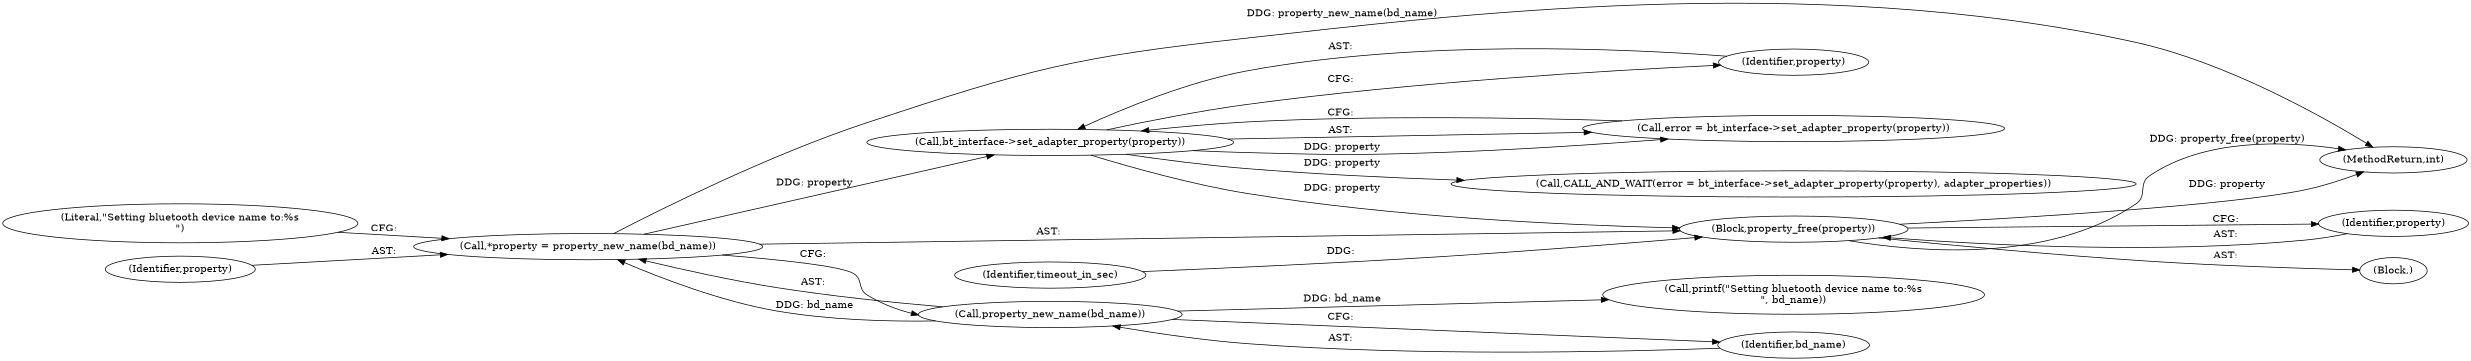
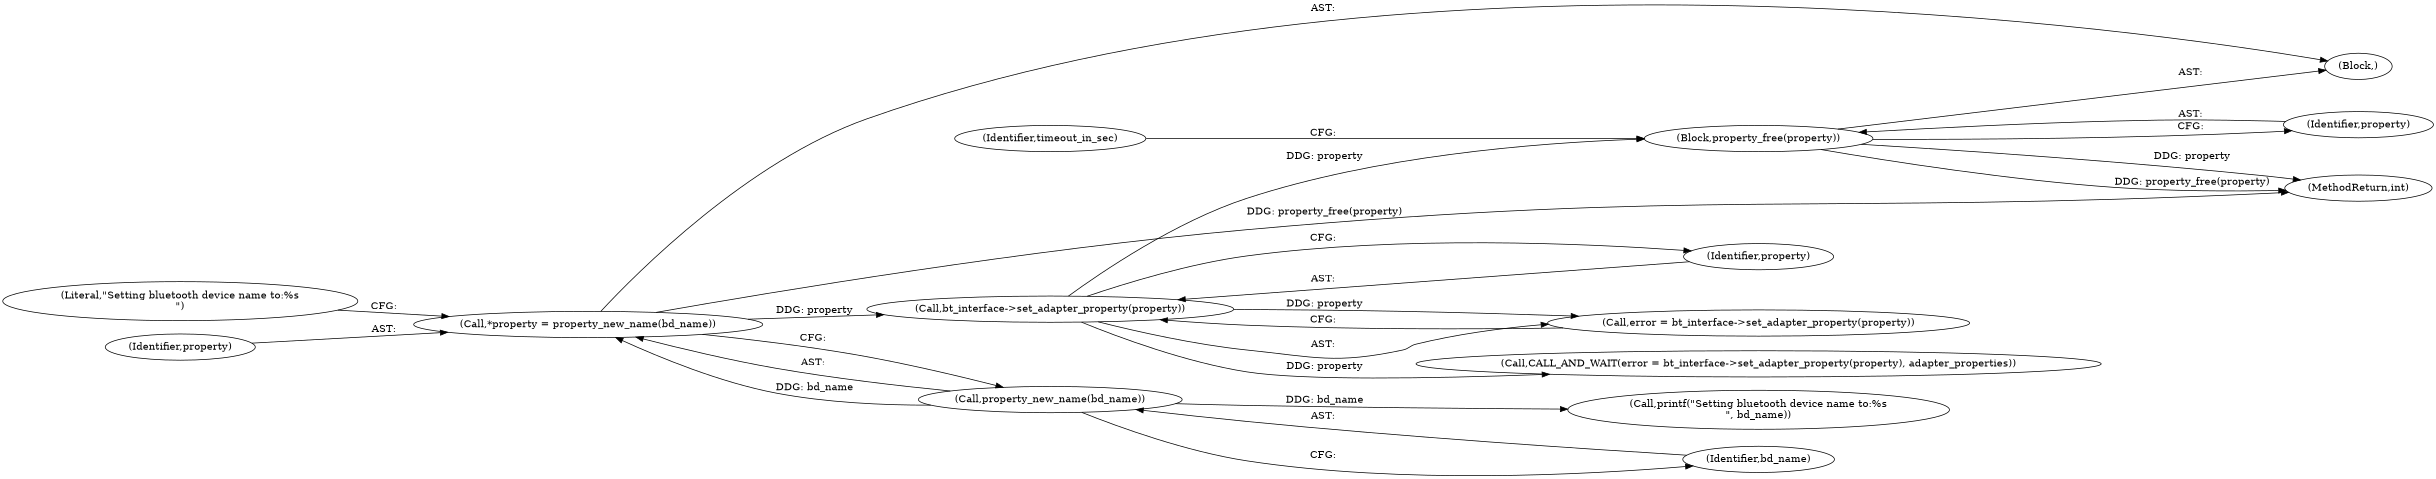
edge "(Call,*property = property_new_name(bd_name))" -> "(MethodReturn,int)": label "DDG: property_new_name(bd_name)" -> "DDG: property_free(property)"
edge "(Call,*property = property_new_name(bd_name))" -> "(Block,property_free(property))": now "(Call,*property = property_new_name(bd_name))" -> "(Block,)"
edge "(Identifier,timeout_in_sec)" -> "(Block,property_free(property))": label "DDG: " -> "CFG: "
